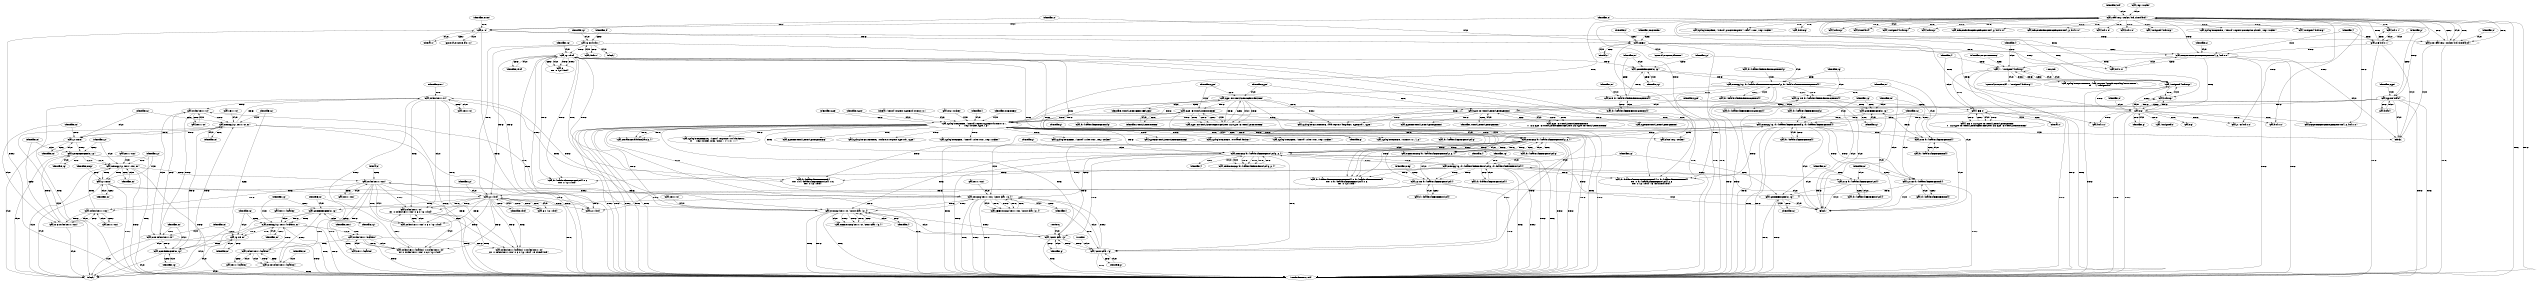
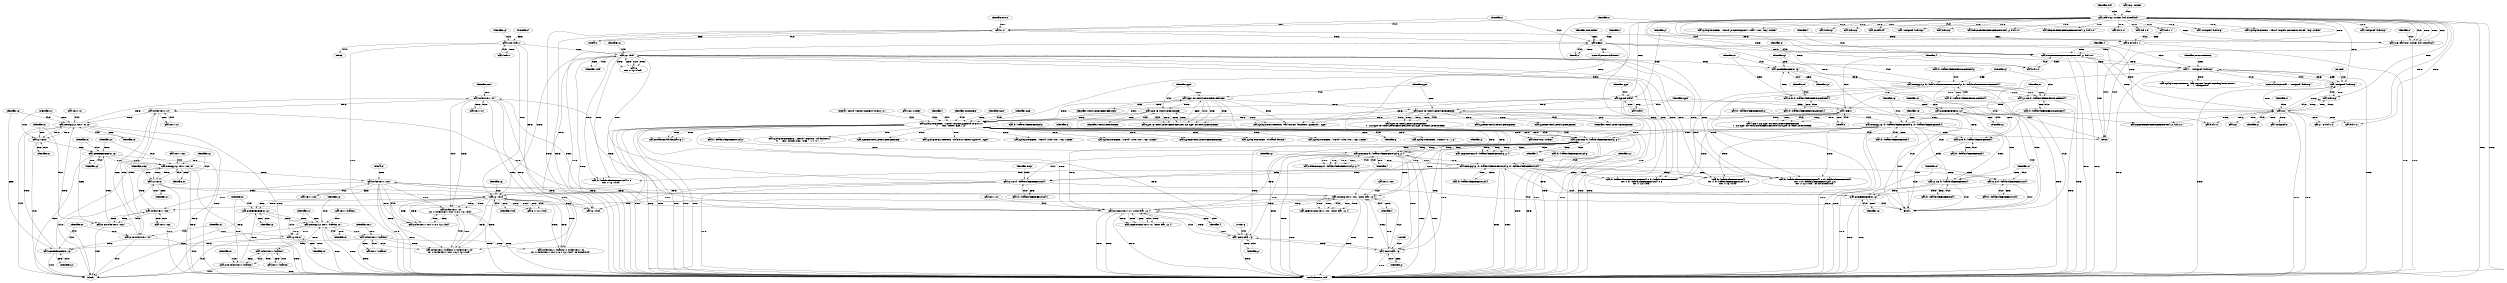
node "(ControlStructure,if(n<0))": removed
edge "(Call,memcmp(d->headers[HEADER_NT].p, p, l))" -> "(Call,strncmp(serv->st, (const char *)p, l))": added, label "DDG:"
edge "(Call,memcmp(d->headers[HEADER_NT].p, p, l))" -> "(Call,strncmp(serv->usn, (const char *)p, l))": label "AST: " -> "DDG: "
